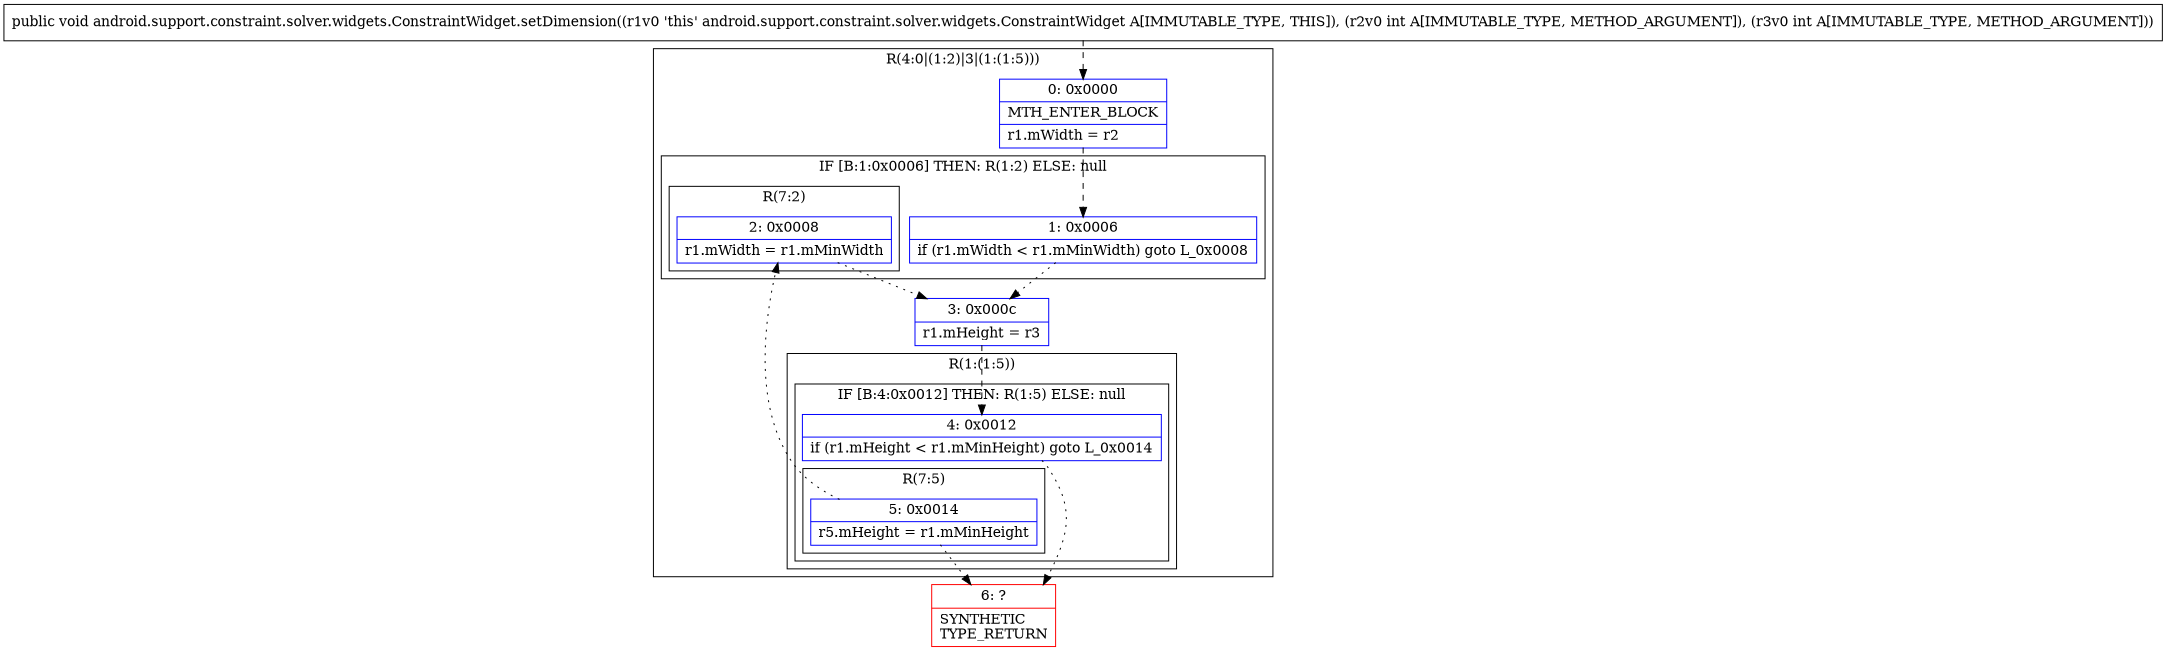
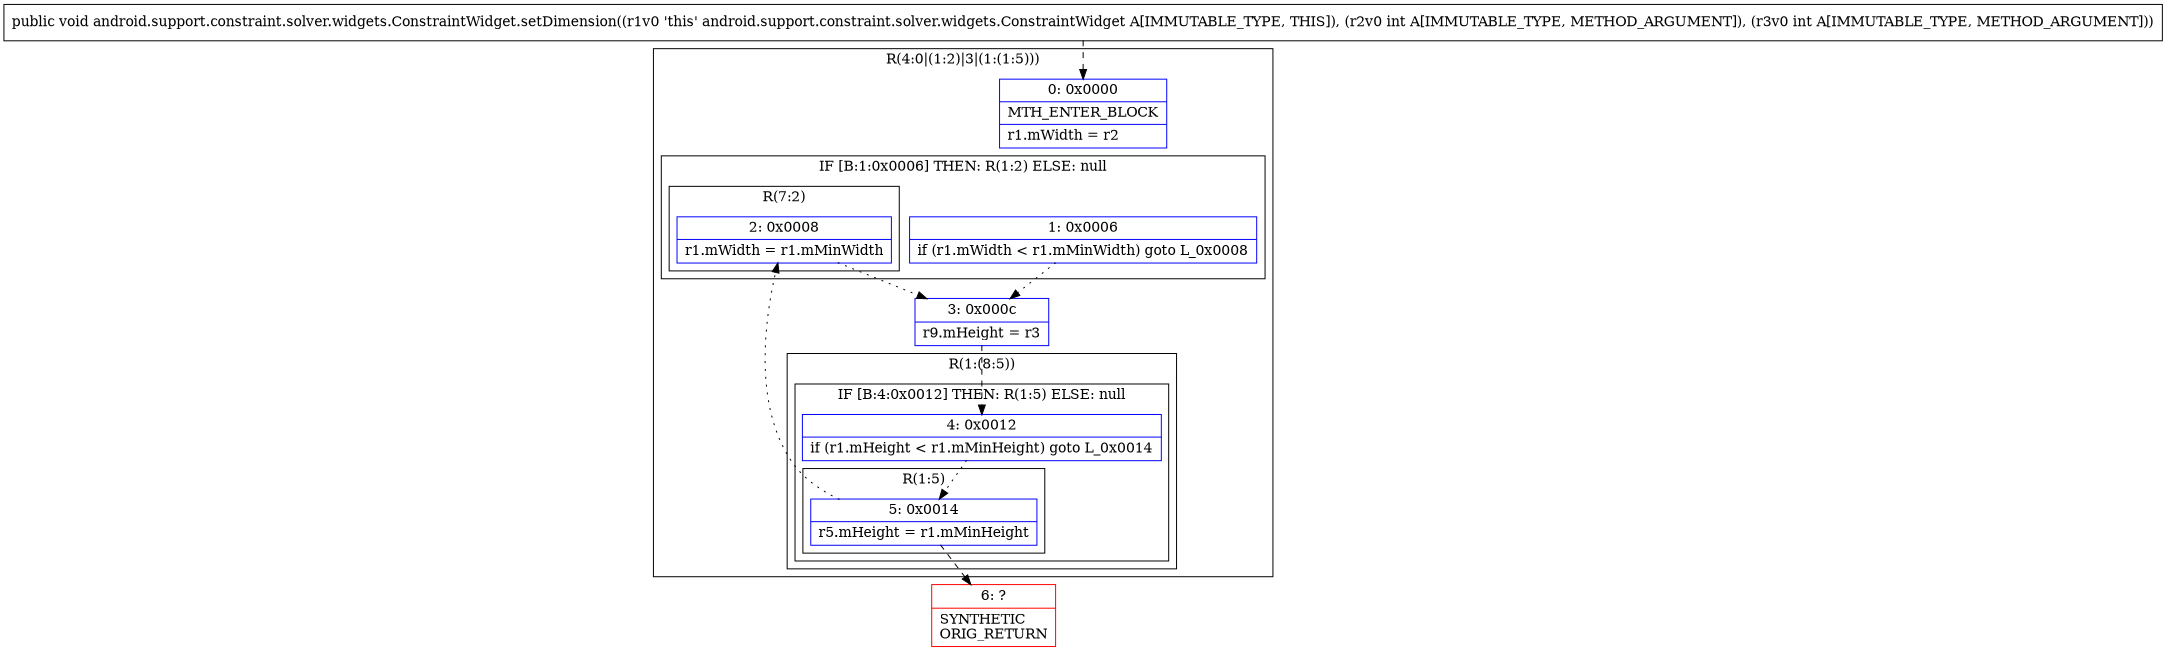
edge "0: 0x0000" -> "1: 0x0006": removed
node "3: 0x000c": text "r1.mHeight = r3" -> "r9.mHeight = r3"
cluster "R(1:(1:5))": label "R(1:(1:5))" -> "R(1:(8:5))"
cluster "R(7:5)": label "R(7:5)" -> "R(1:5)"
edge "4: 0x0012" -> "6: ?": now "4: 0x0012" -> "5: 0x0014"
edge "5: 0x0014" -> "6: ?": style dotted -> dashed
node "6: ?": text "TYPE_RETURN" -> "ORIG_RETURN"
